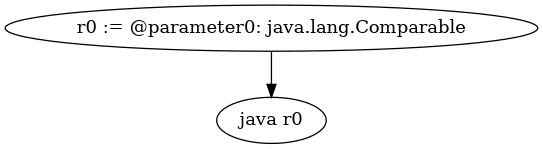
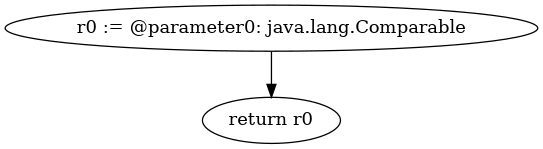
node "java r0": label "java r0" -> "return r0"
